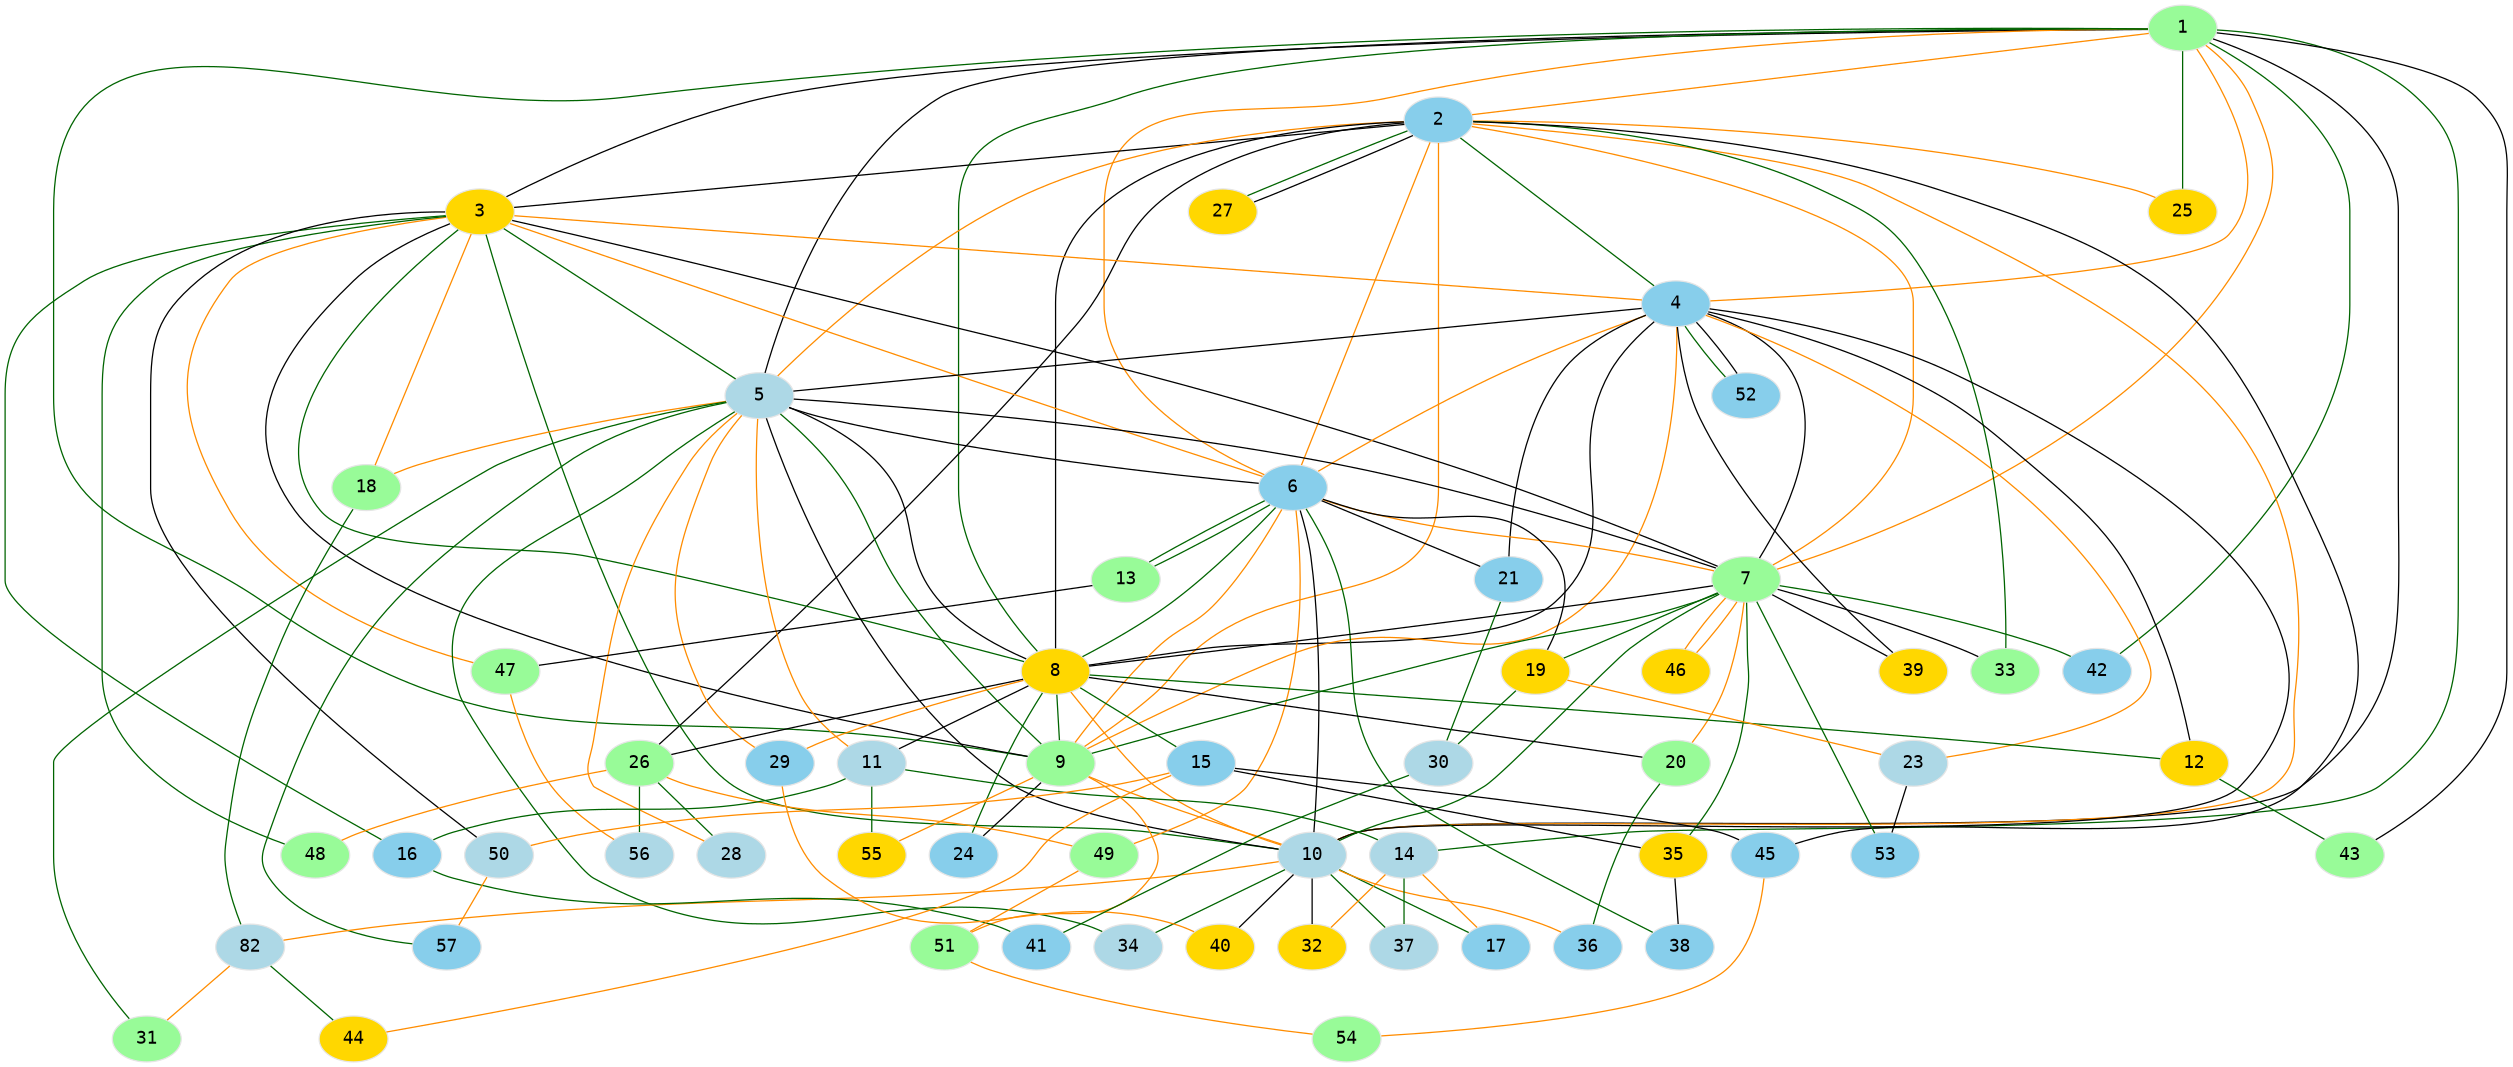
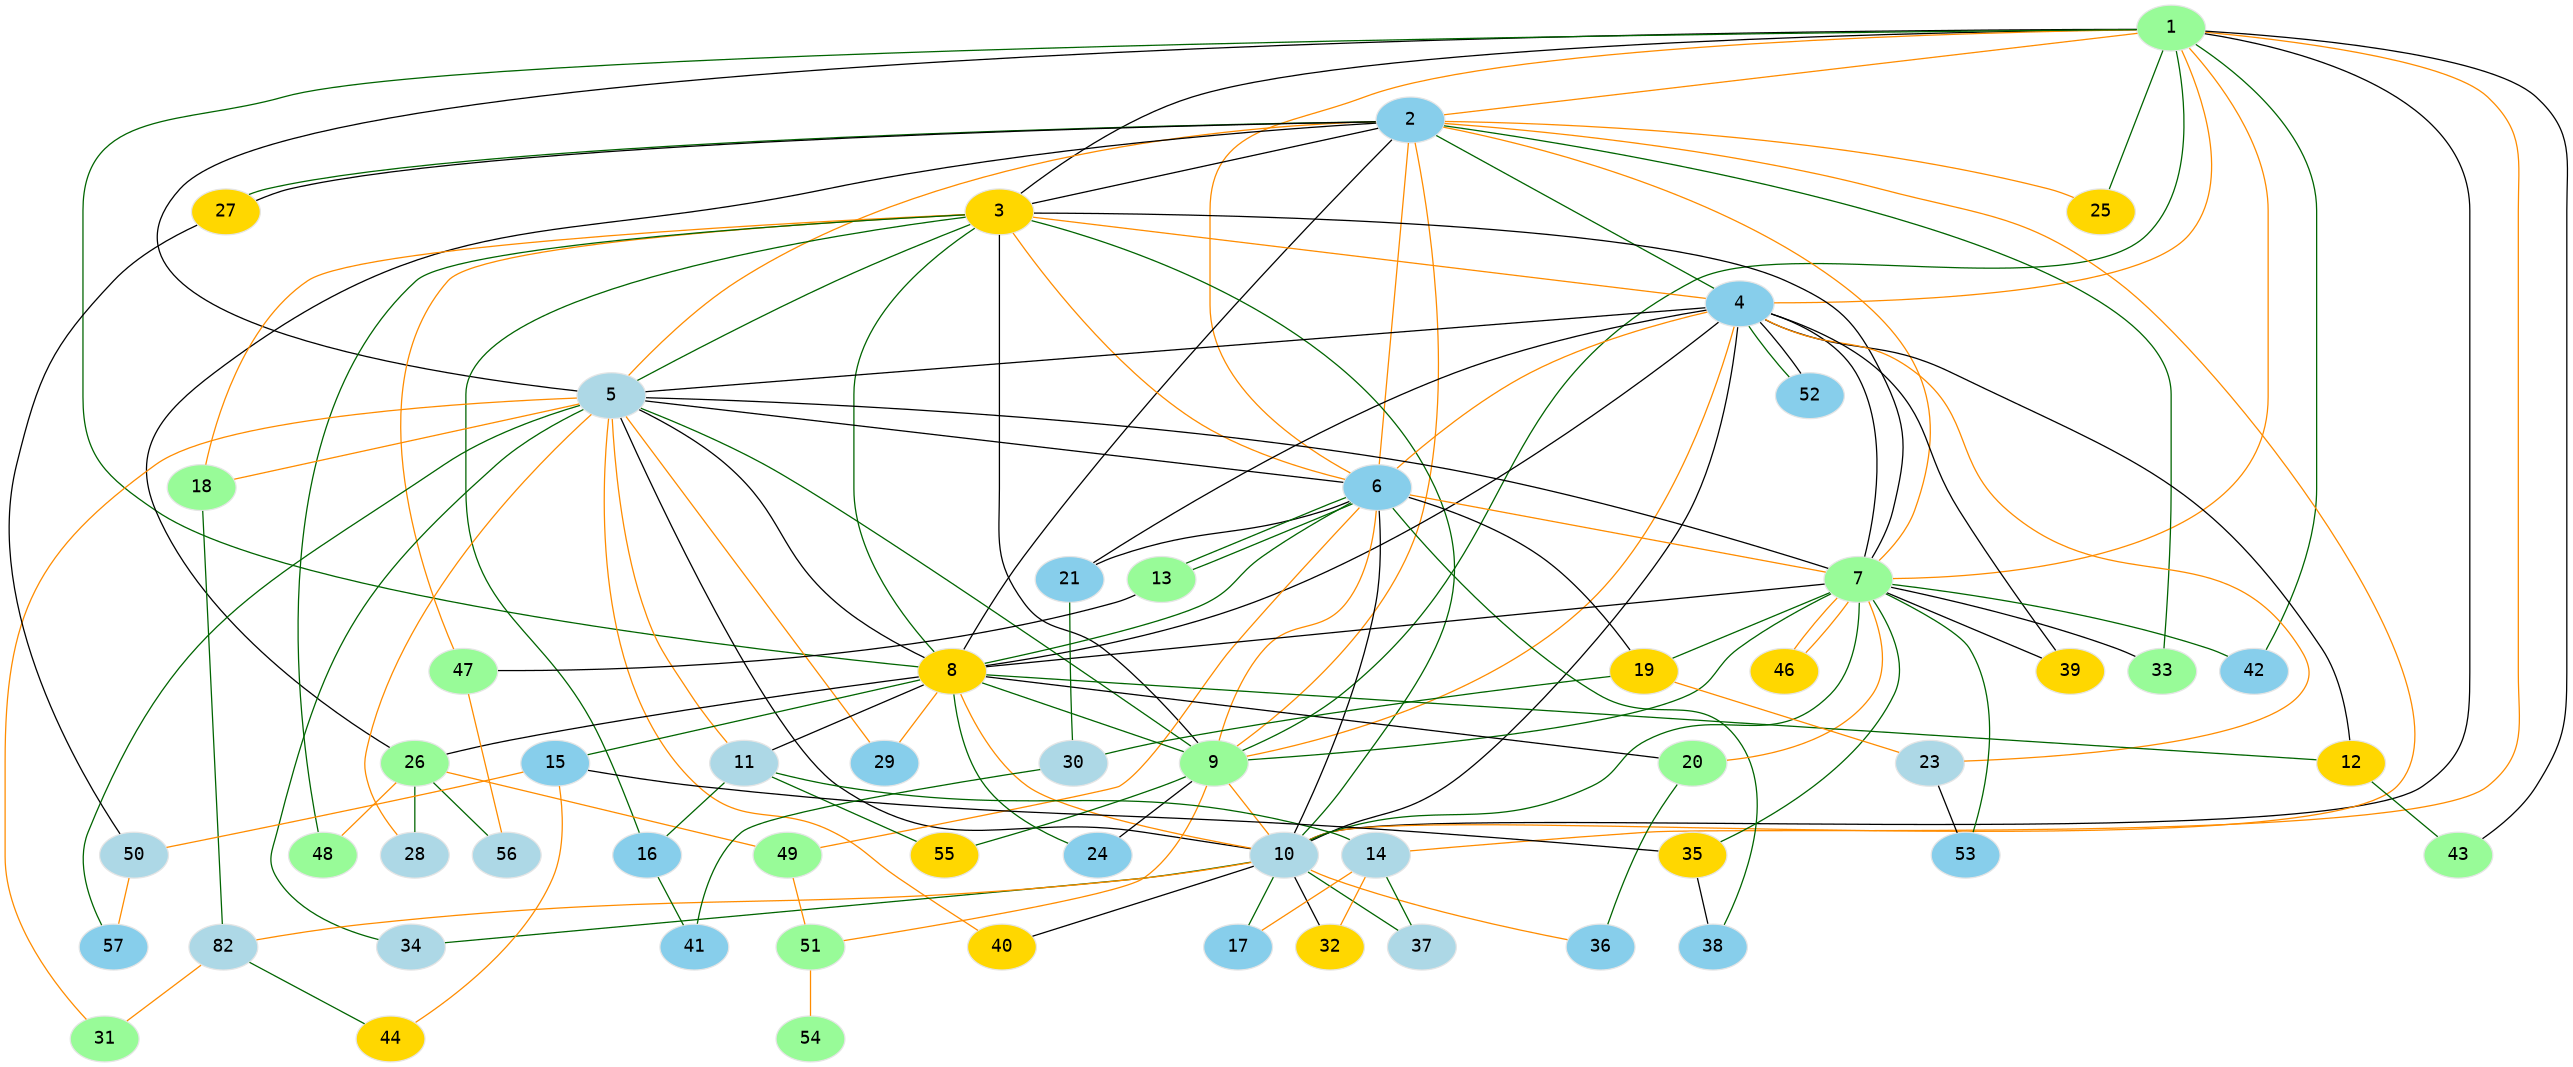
edge "3" -- "50": now "27" -- "50"
edge "5" -- "31": color darkgreen -> darkorange
edge "1" -- "14": color darkgreen -> darkorange
edge "9" -- "55": color darkorange -> darkgreen
node "45": removed
edge "29" -- "40": now "5" -- "40"
